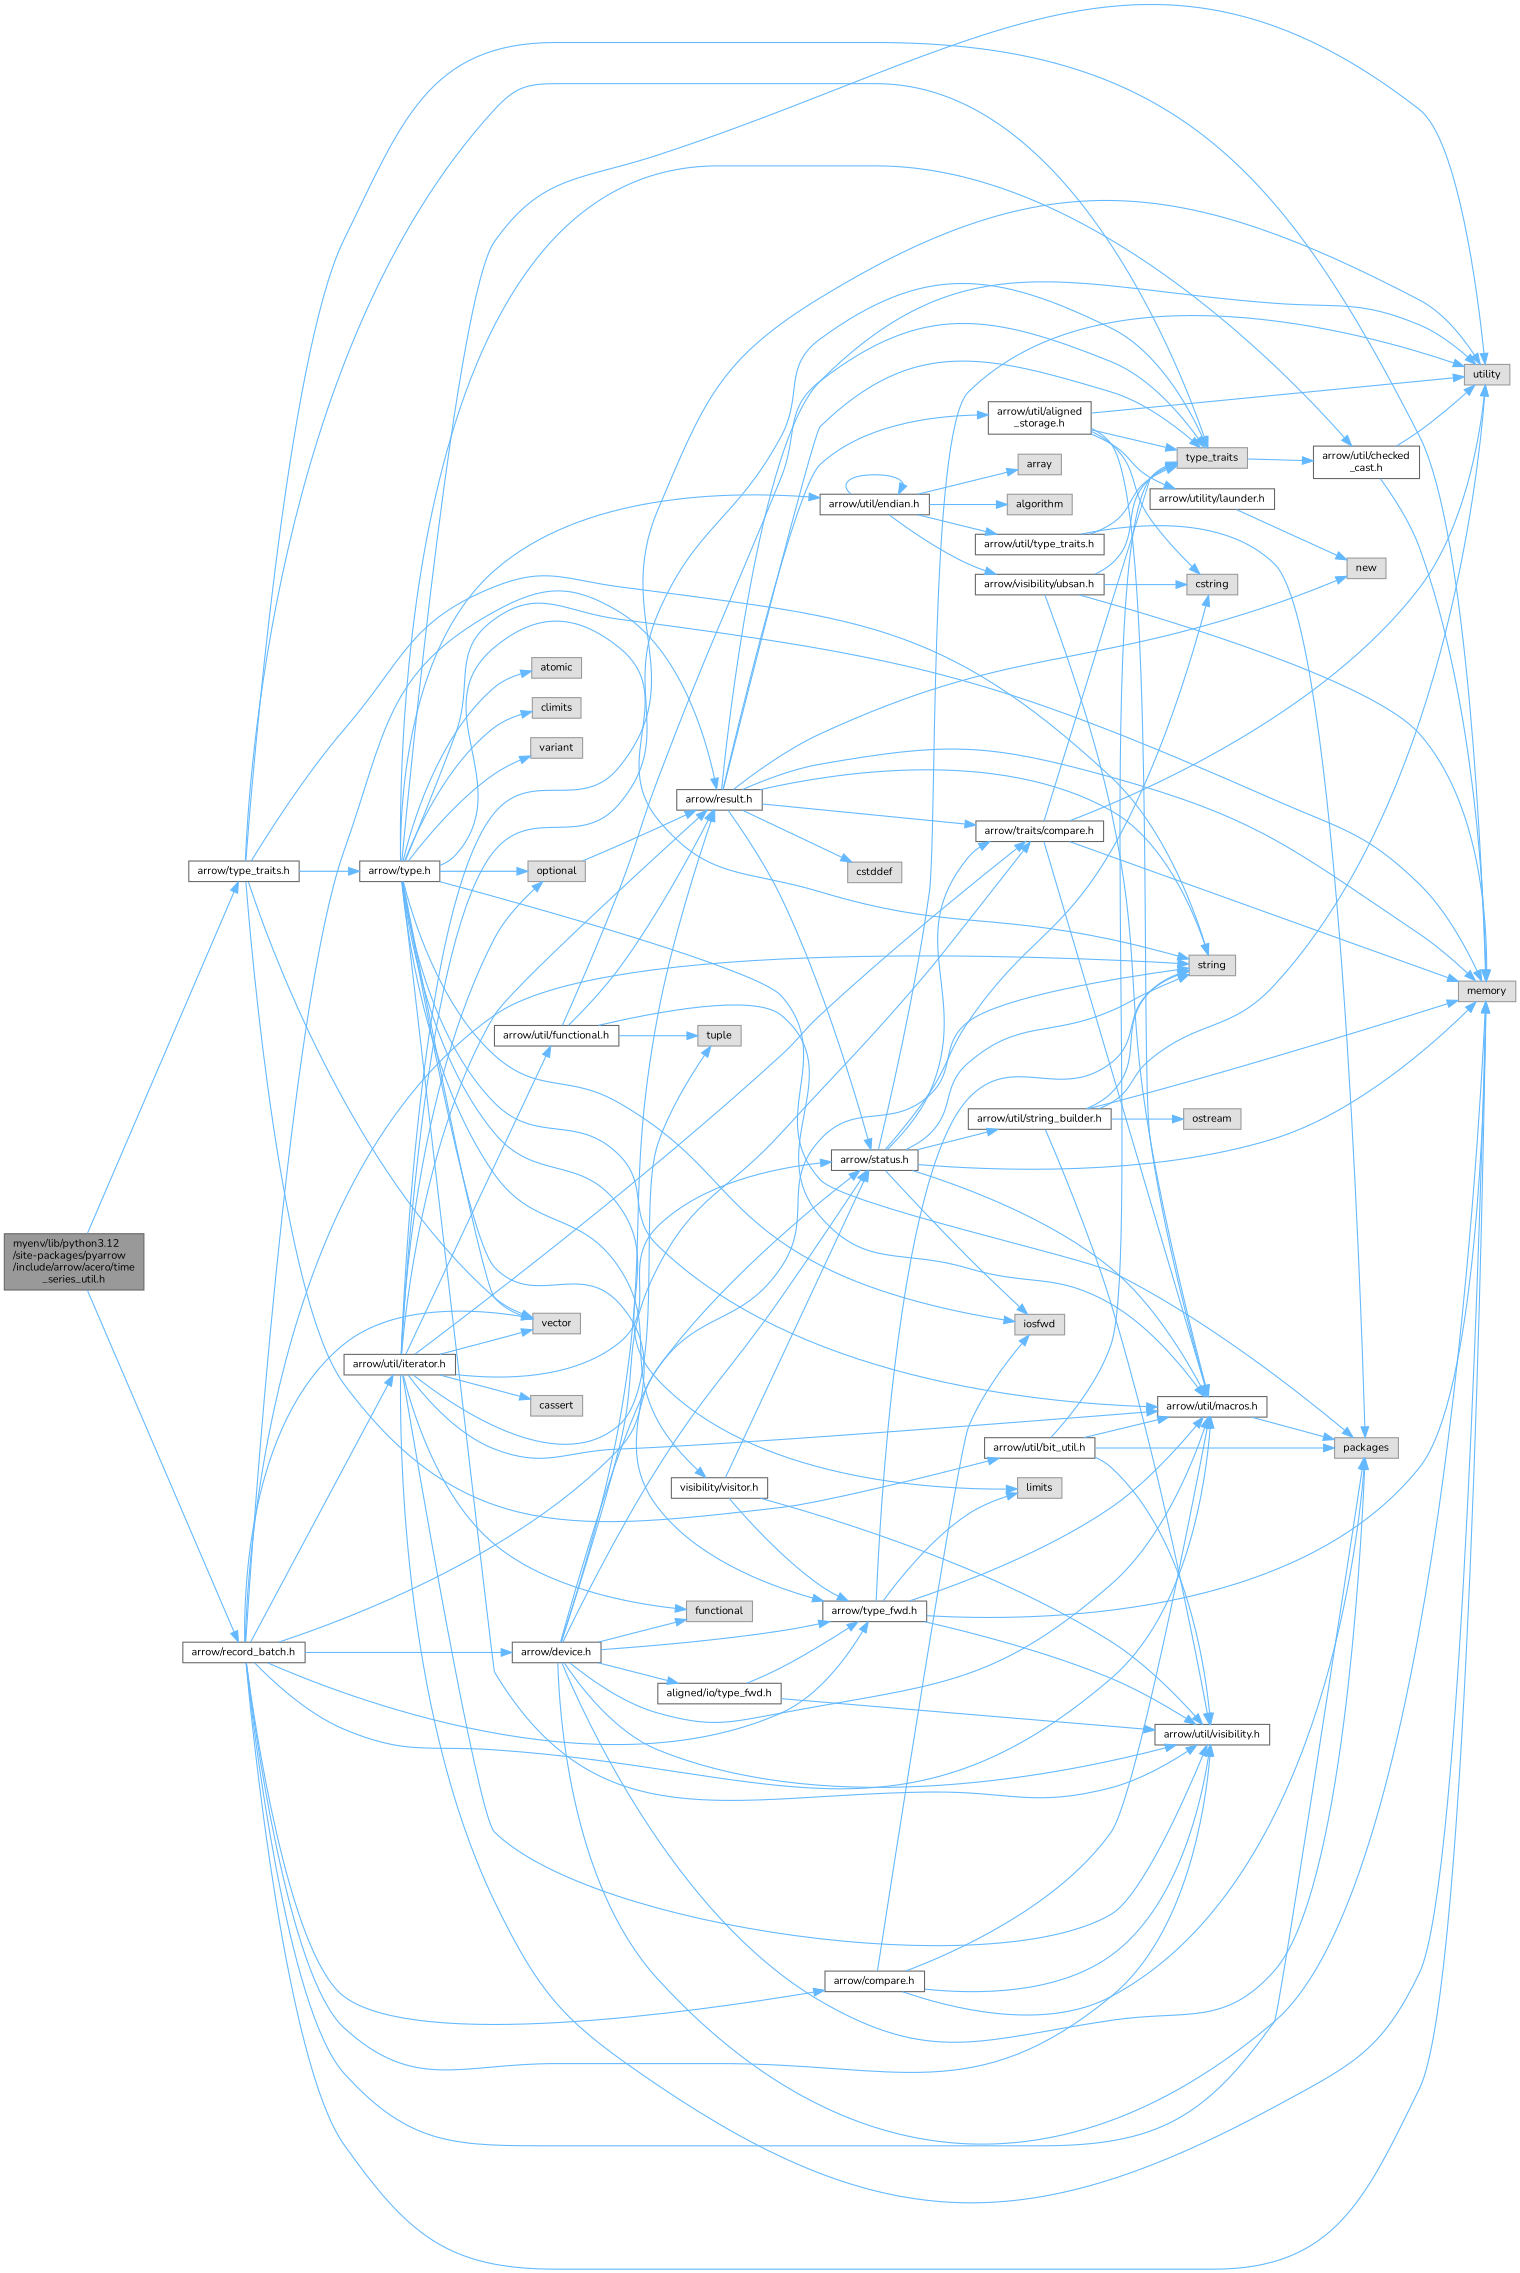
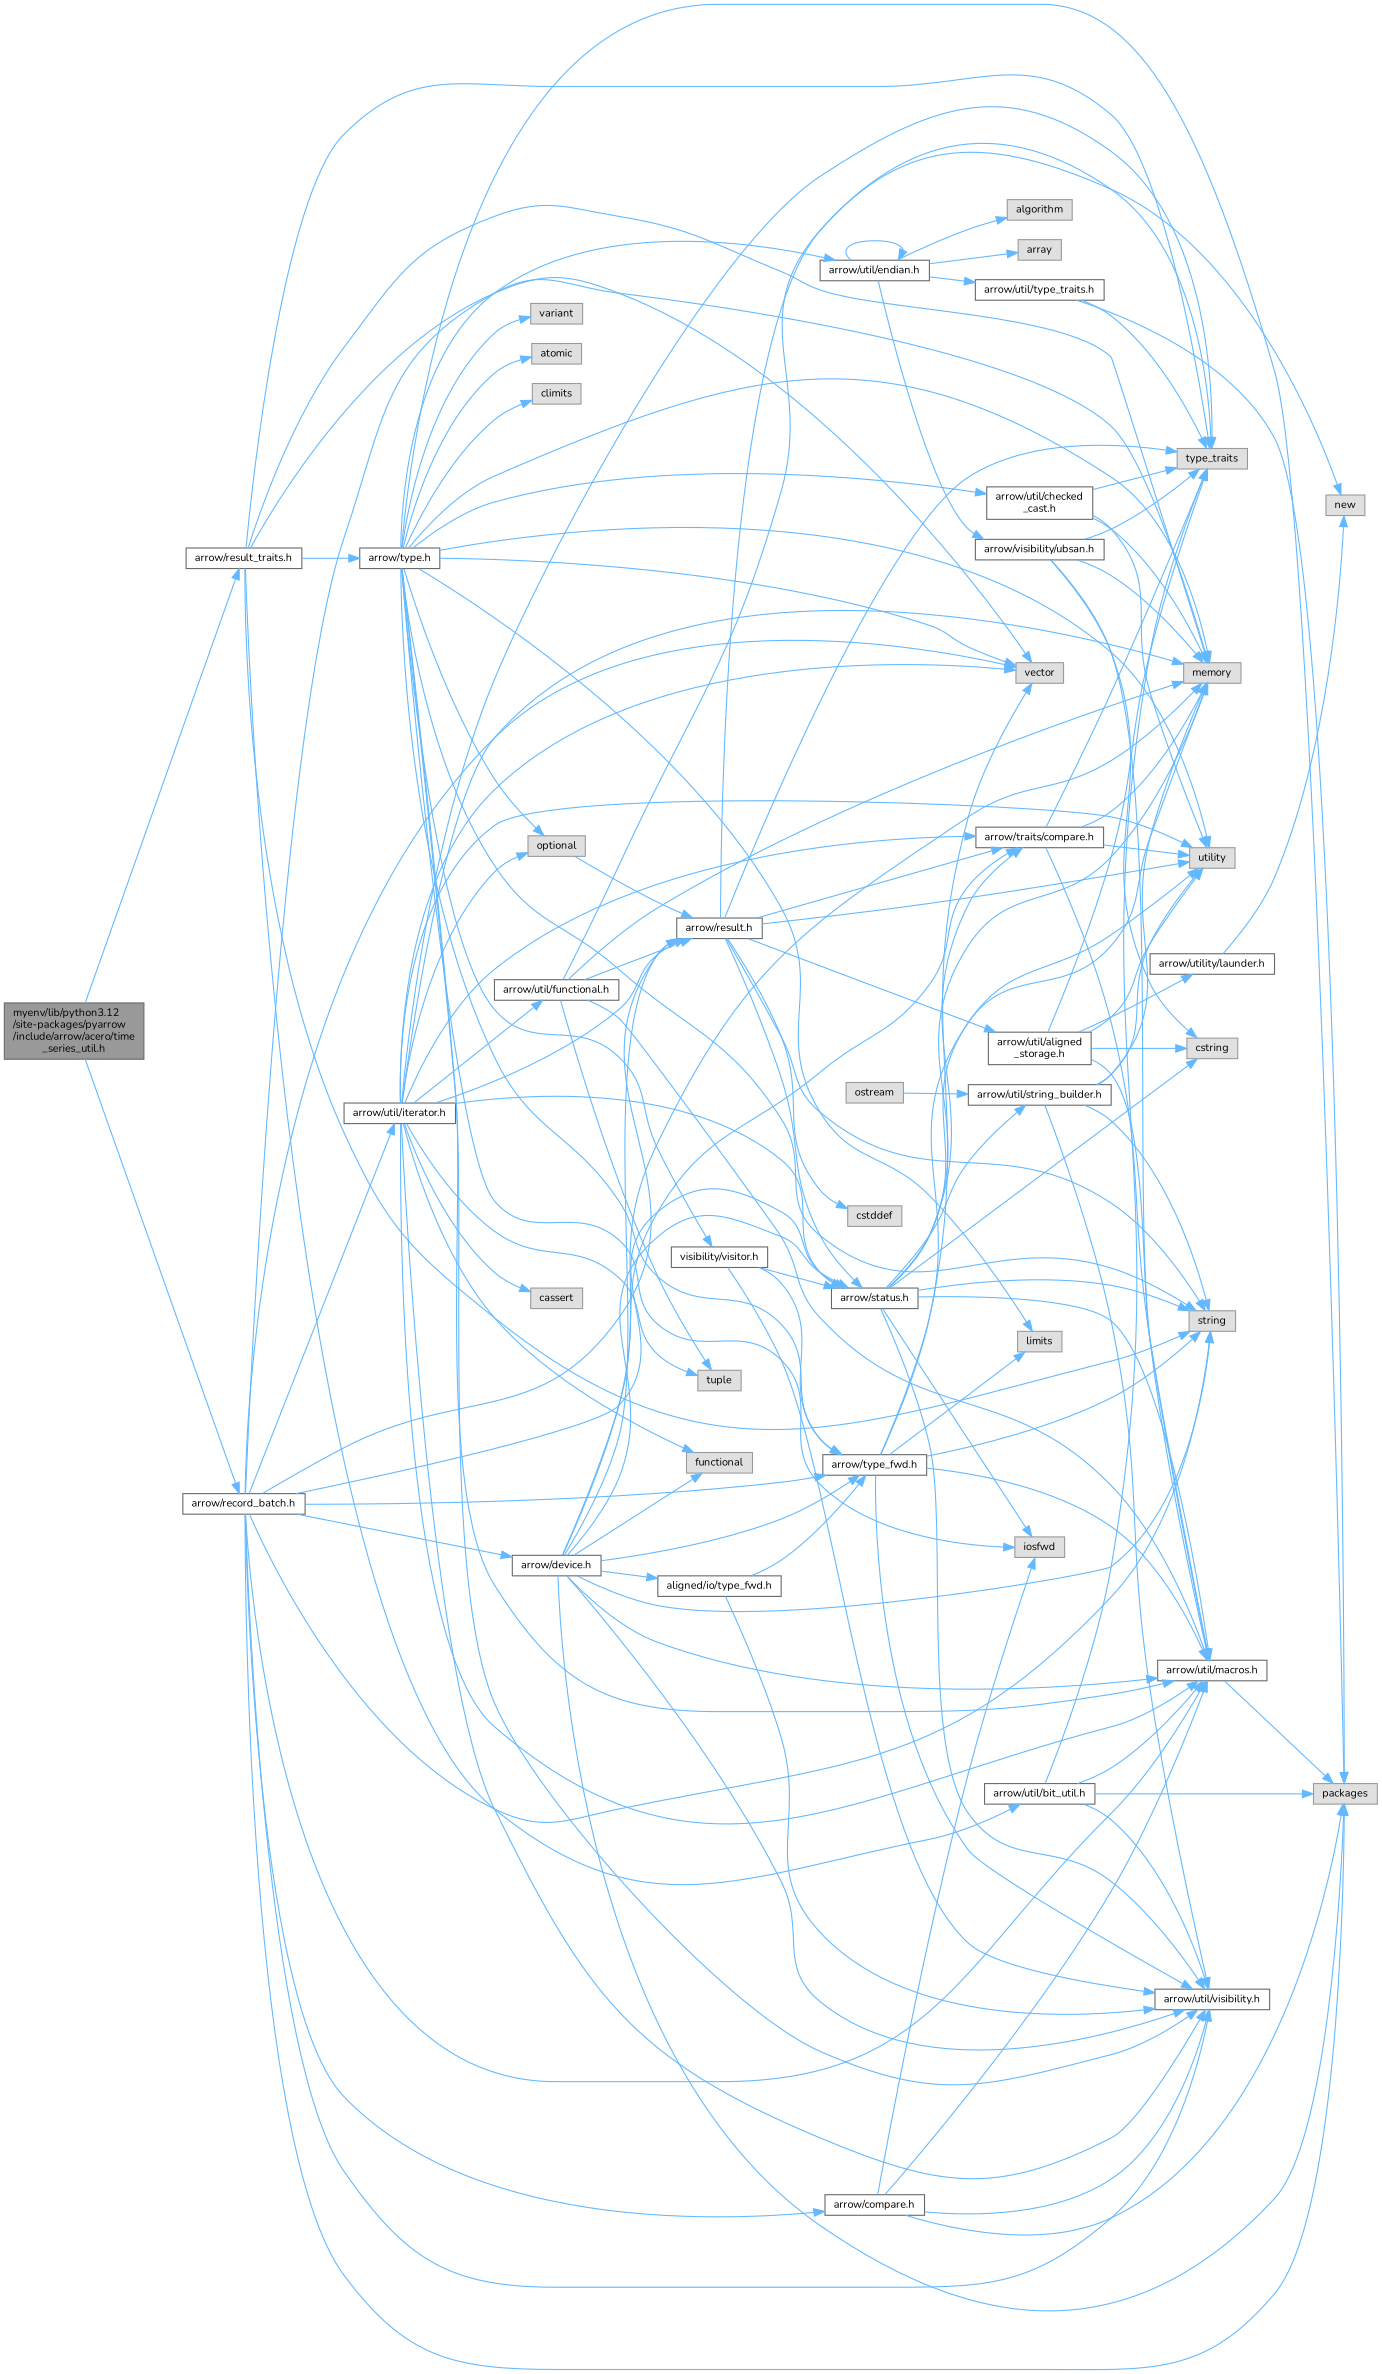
edge "type_traits" -> "arrow/util/checked _cast.h": reversed
edge "arrow/result.h" -> "memory": now "arrow/util/functional.h" -> "memory"
node "arrow/type_traits.h": label "arrow/type_traits.h" -> "arrow/result_traits.h"
edge "arrow/type_fwd.h" -> "vector": added
edge "arrow/util/string_builder.h" -> "ostream": reversed
edge "arrow/status.h" -> "arrow/util/visibility.h": added
